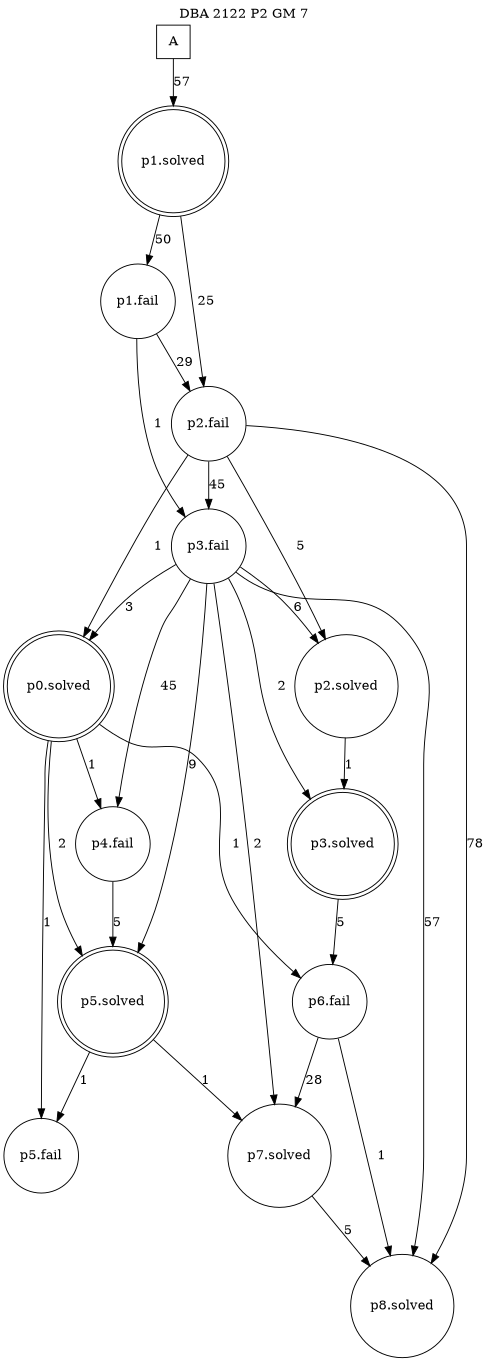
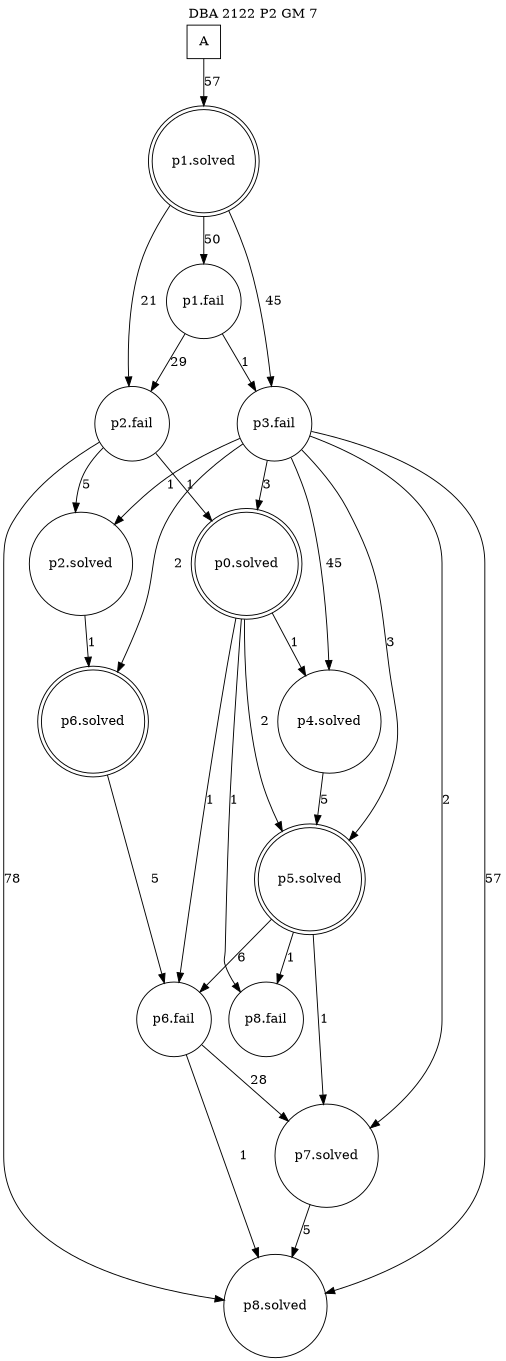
edge "p1.solved" -> "p2.fail": label "25" -> "21"
edge "p2.fail" -> "p3.fail": now "p1.solved" -> "p3.fail"
edge "p3.fail" -> "p2.solved": label "6" -> "1"
edge "p3.fail" -> "p5.solved": label "9" -> "3"
node "p4.fail": label "p4.fail" -> "p4.solved"
node "p3.solved": label "p3.solved" -> "p6.solved"
edge "p5.solved" -> "p6.fail": added, label "6"
node "p5.fail": label "p5.fail" -> "p8.fail"
